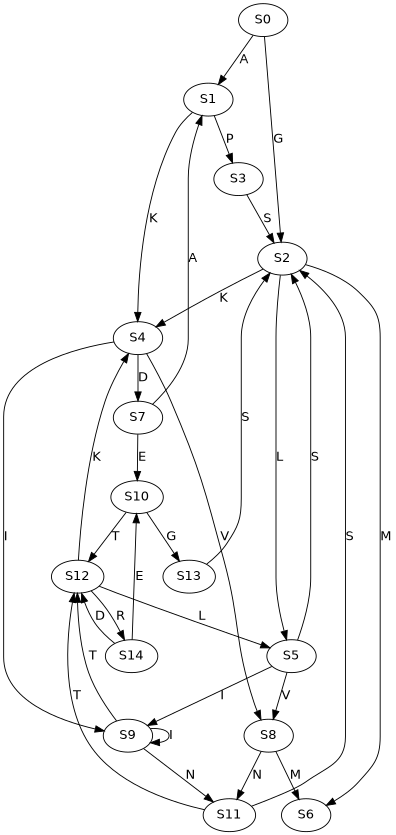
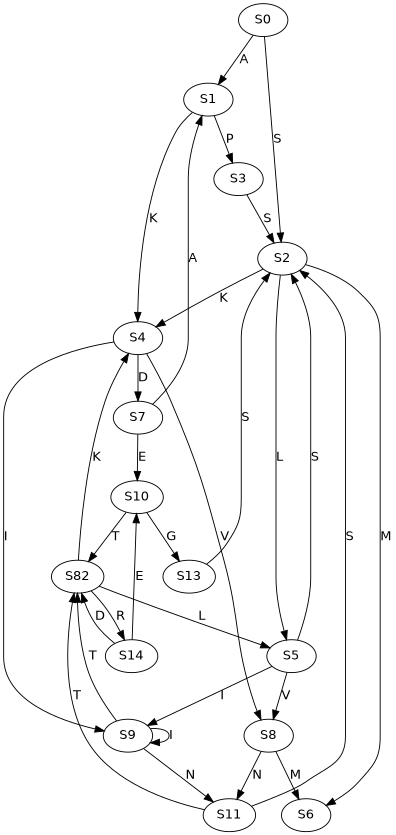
edge "S0" -> "S2": label "G" -> "S"
node "S12": label "S12" -> "S82"
